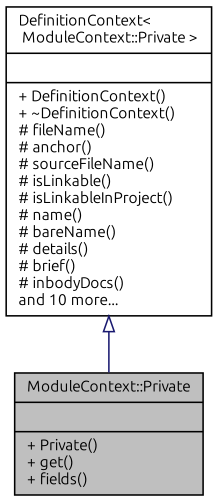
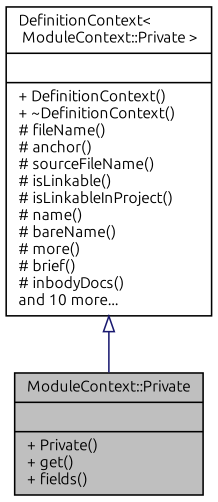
node "DefinitionContext<": text "# details()" -> "# more()"
